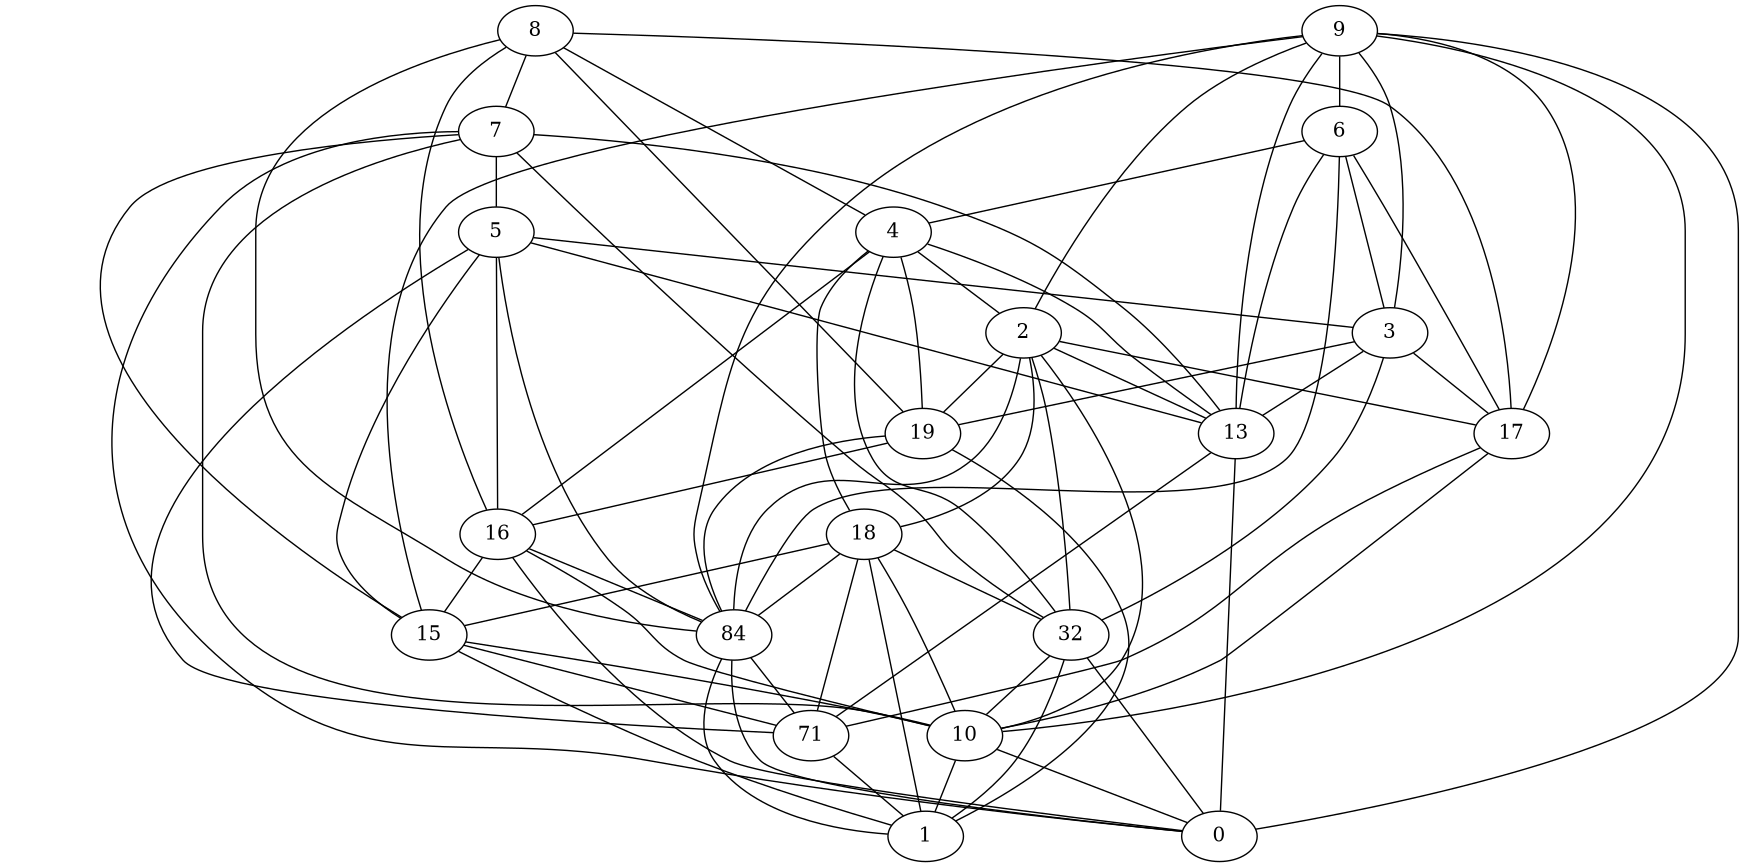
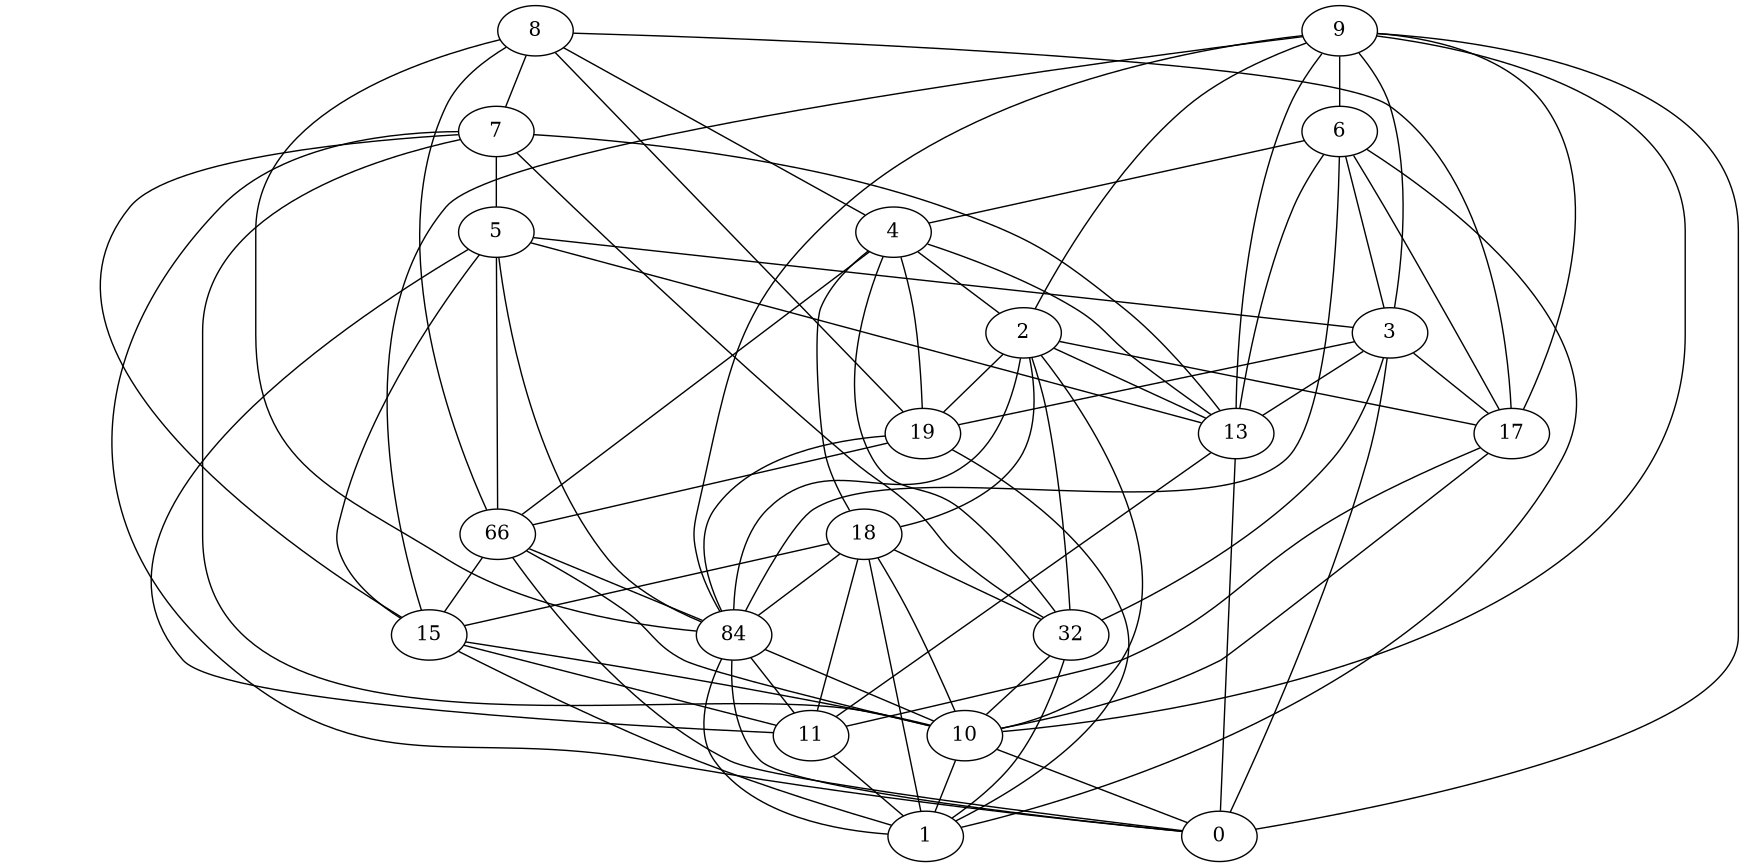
node "16": label "16" -> "66"
edge "6" -- "1": added
edge "84" -- "10": added
node "71": label "71" -> "11"
edge "32" -- "0": now "3" -- "0"
